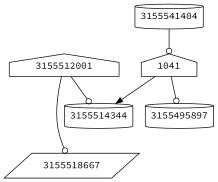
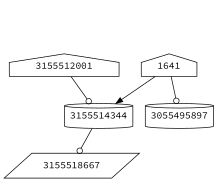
node "3155541404": removed
node "1041": label "1041" -> "1641"
edge "3155512001" -> "3155518667": now "3155514344" -> "3155518667"
node "3155495897": label "3155495897" -> "3055495897"
